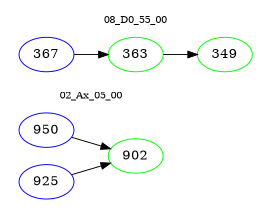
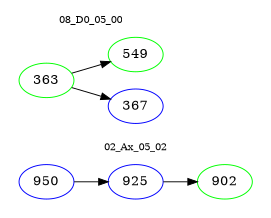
cluster "08_D0_55_00": label "08_D0_55_00" -> "08_D0_05_00"
edge "367" -> "363": reversed
node "349": label "349" -> "549"
cluster "02_Ax_05_00": label "02_Ax_05_00" -> "02_Ax_05_02"
edge "950" -> "902": now "950" -> "925"
